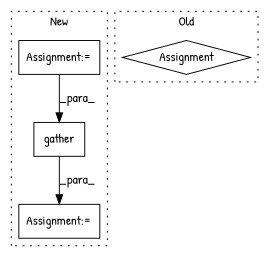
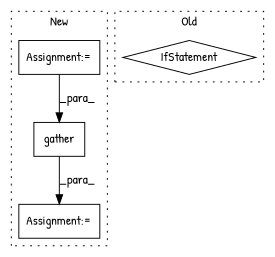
node "Assignment": label "Assignment" -> "IfStatement"
